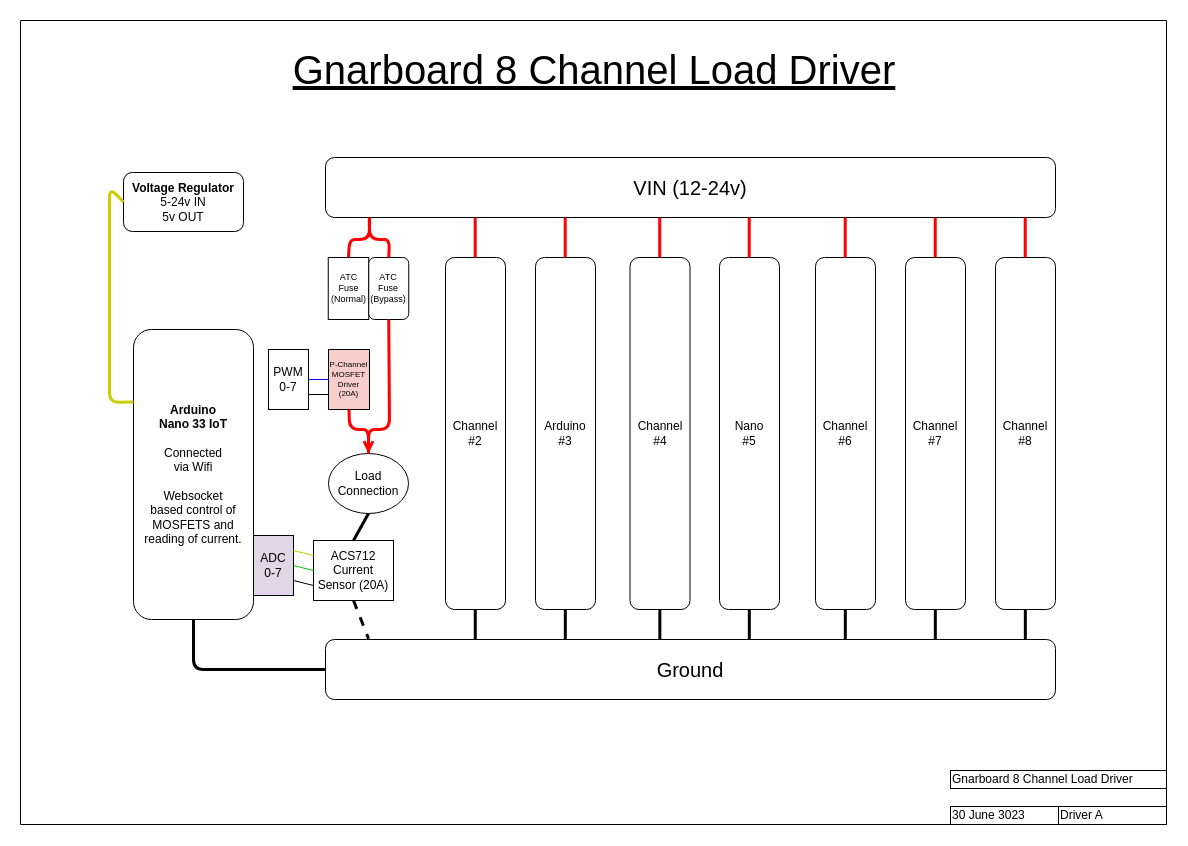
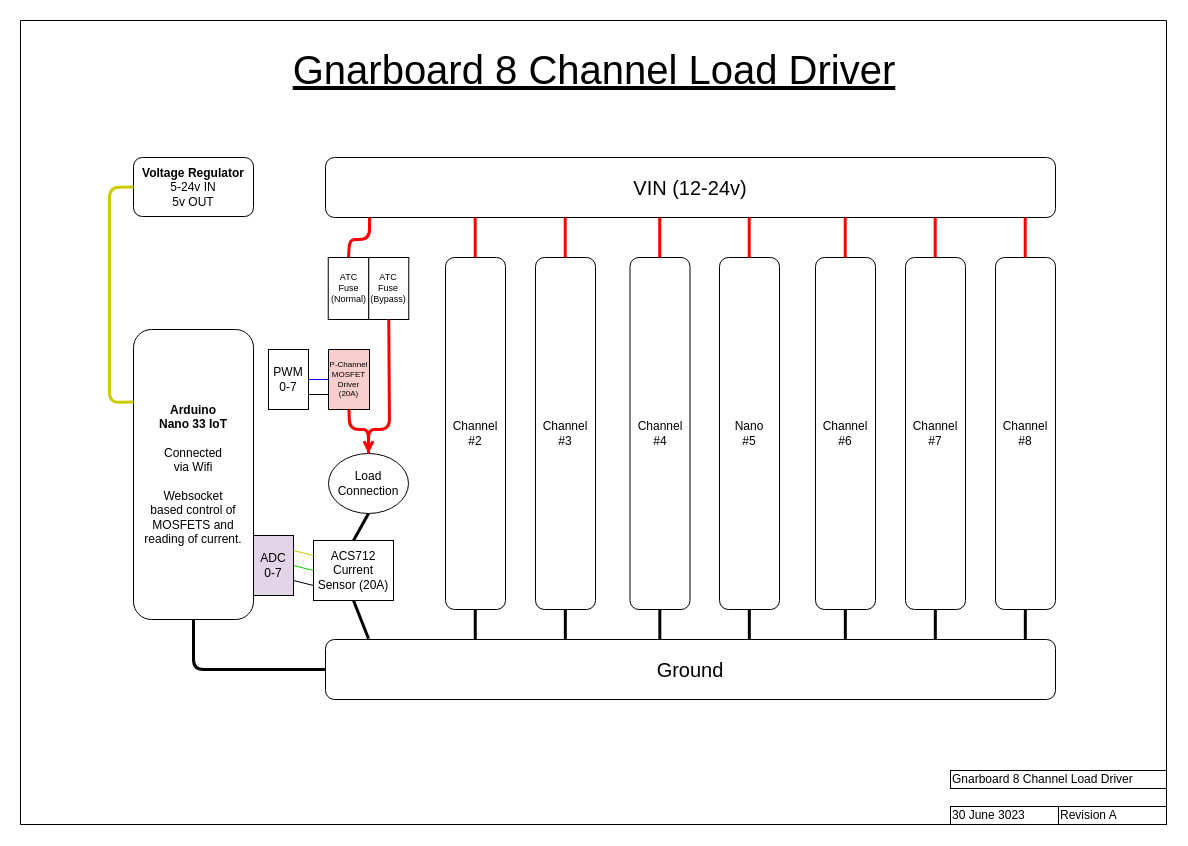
node "Voltage Regulator 5-24v IN 5v OUT": moved (184, 202) -> (194, 187)
edge "VIN (12-24v)" -- "ATCFuse (Bypass)": removed
node "ATCFuse (Bypass)": shape rounded rectangle -> rectangle
node "Arduino #3": label "Arduino #3" -> "Channel #3"
edge "ACS712 Current Sensor (20A)" -- "Ground": style dashed -> solid
node "Driver A": label "Driver A" -> "Revision A"
